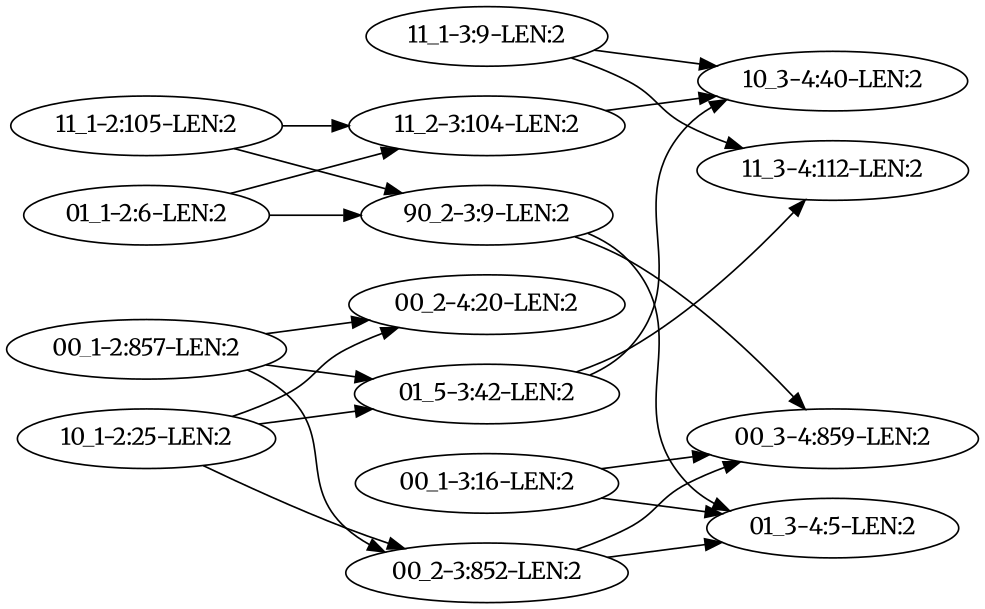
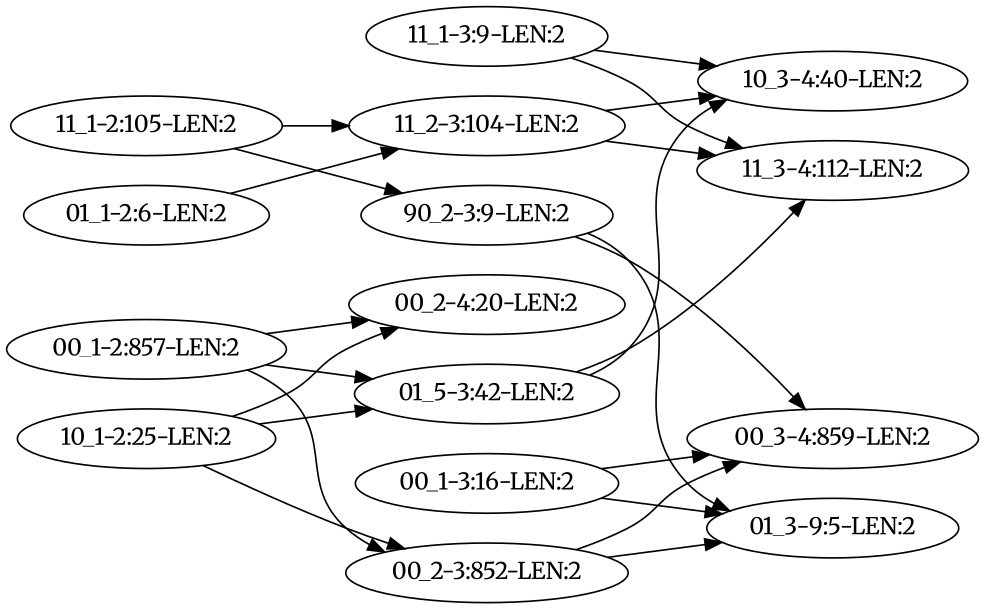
edge "11_2-3:104-LEN:2" -> "11_3-4:112-LEN:2": added
edge "01_1-2:6-LEN:2" -> "90_2-3:9-LEN:2": removed
node "01_3-4:5-LEN:2": label "01_3-4:5-LEN:2" -> "01_3-9:5-LEN:2"
